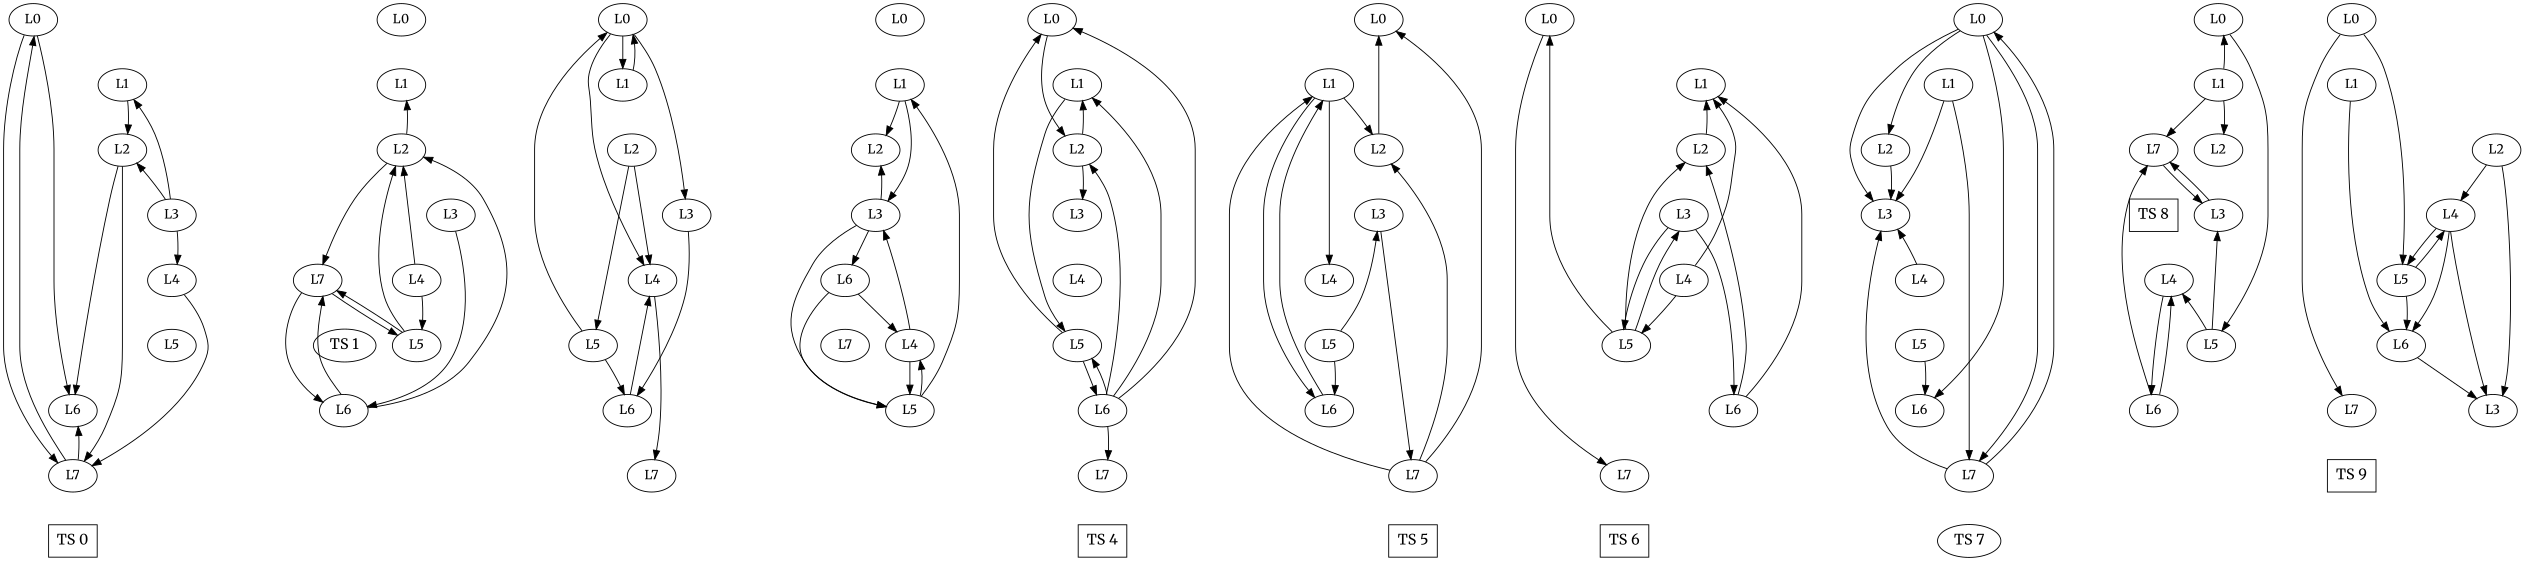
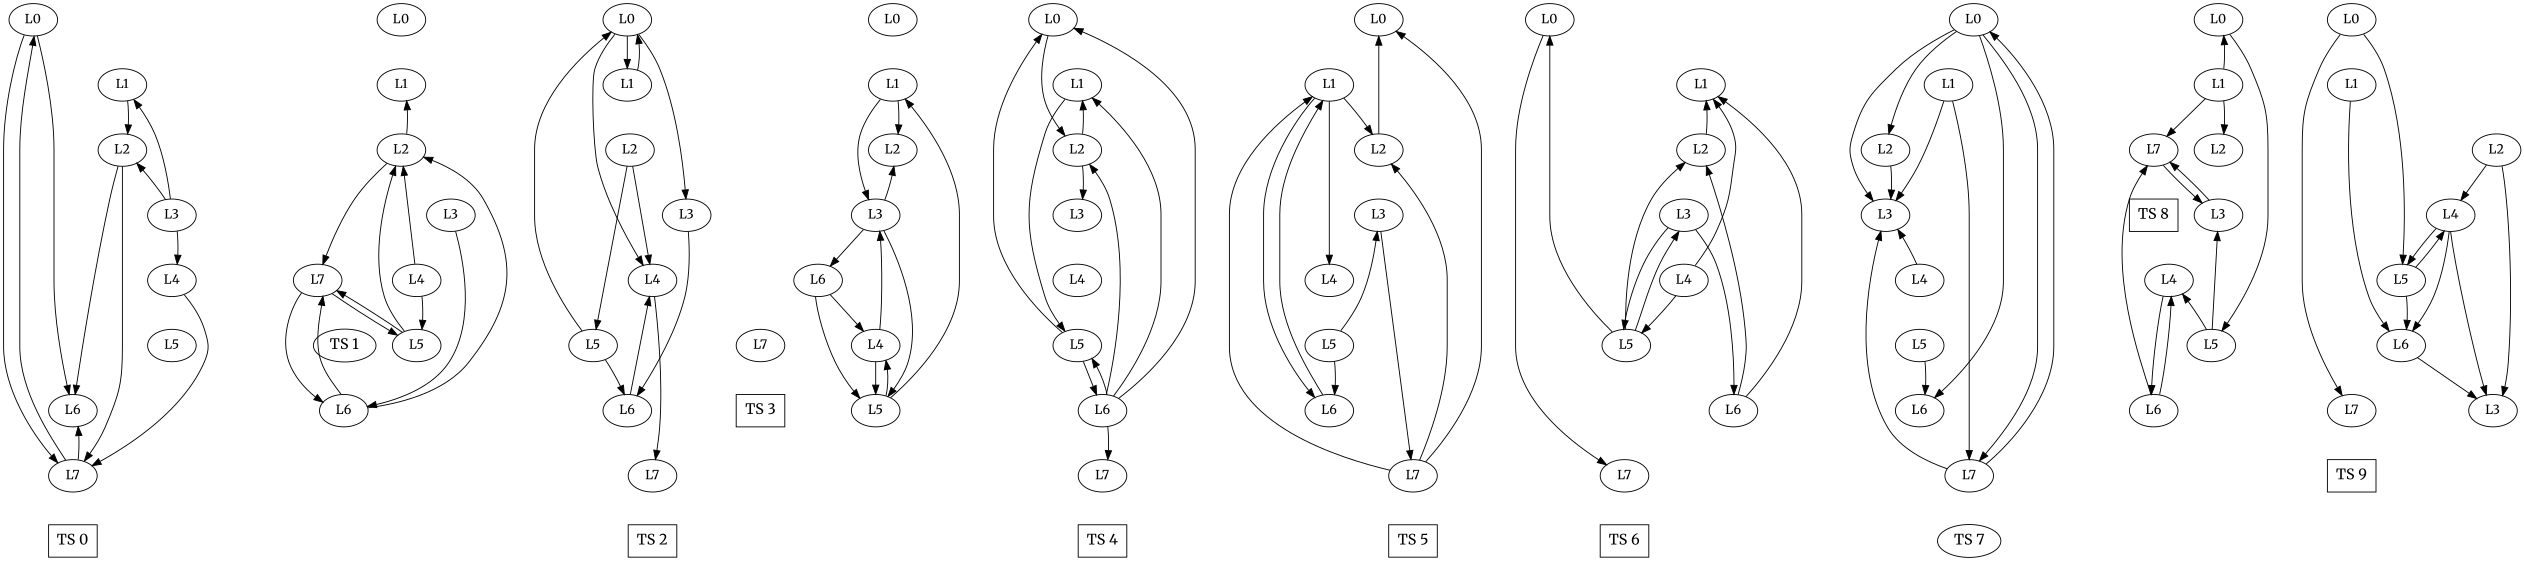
node "TS 3": added
node "TS 2": added
